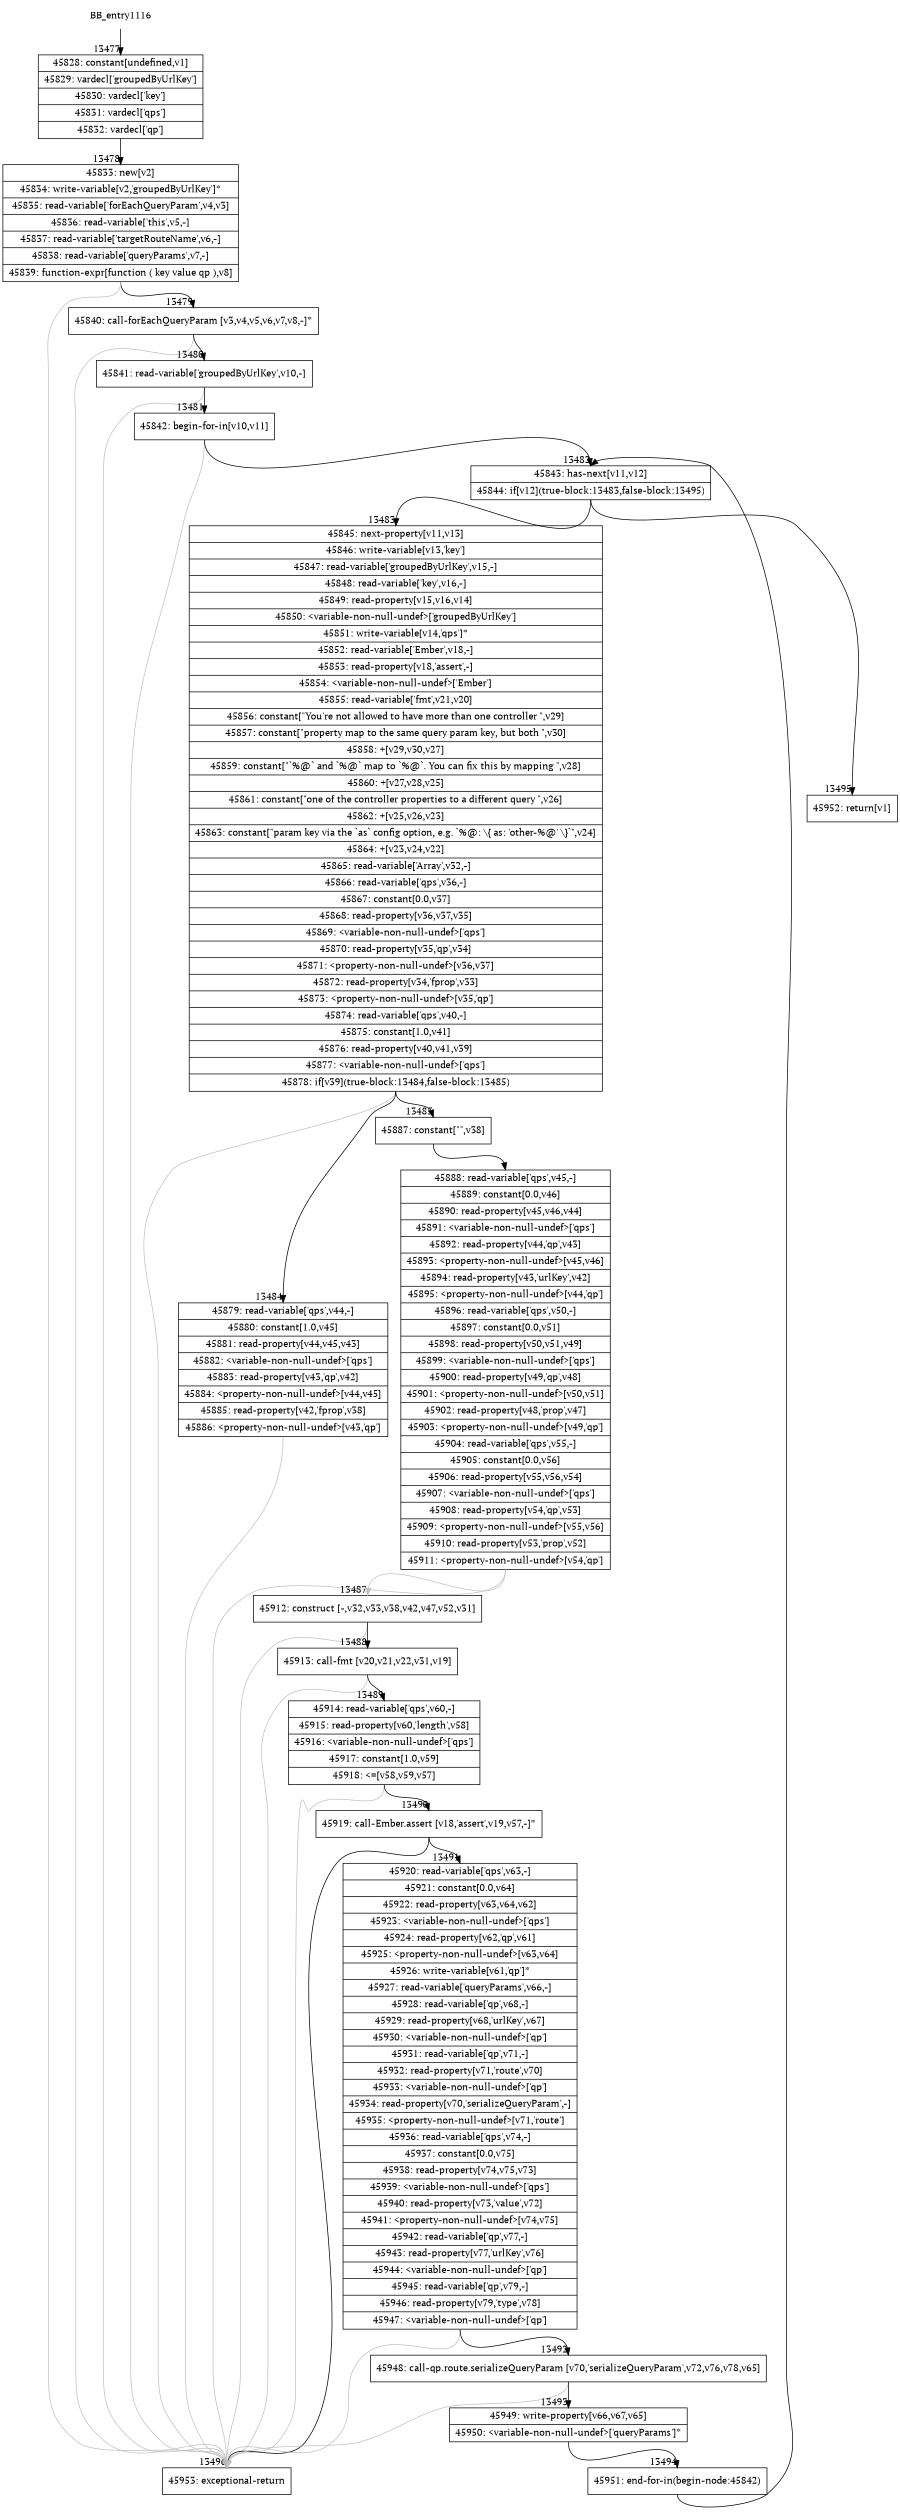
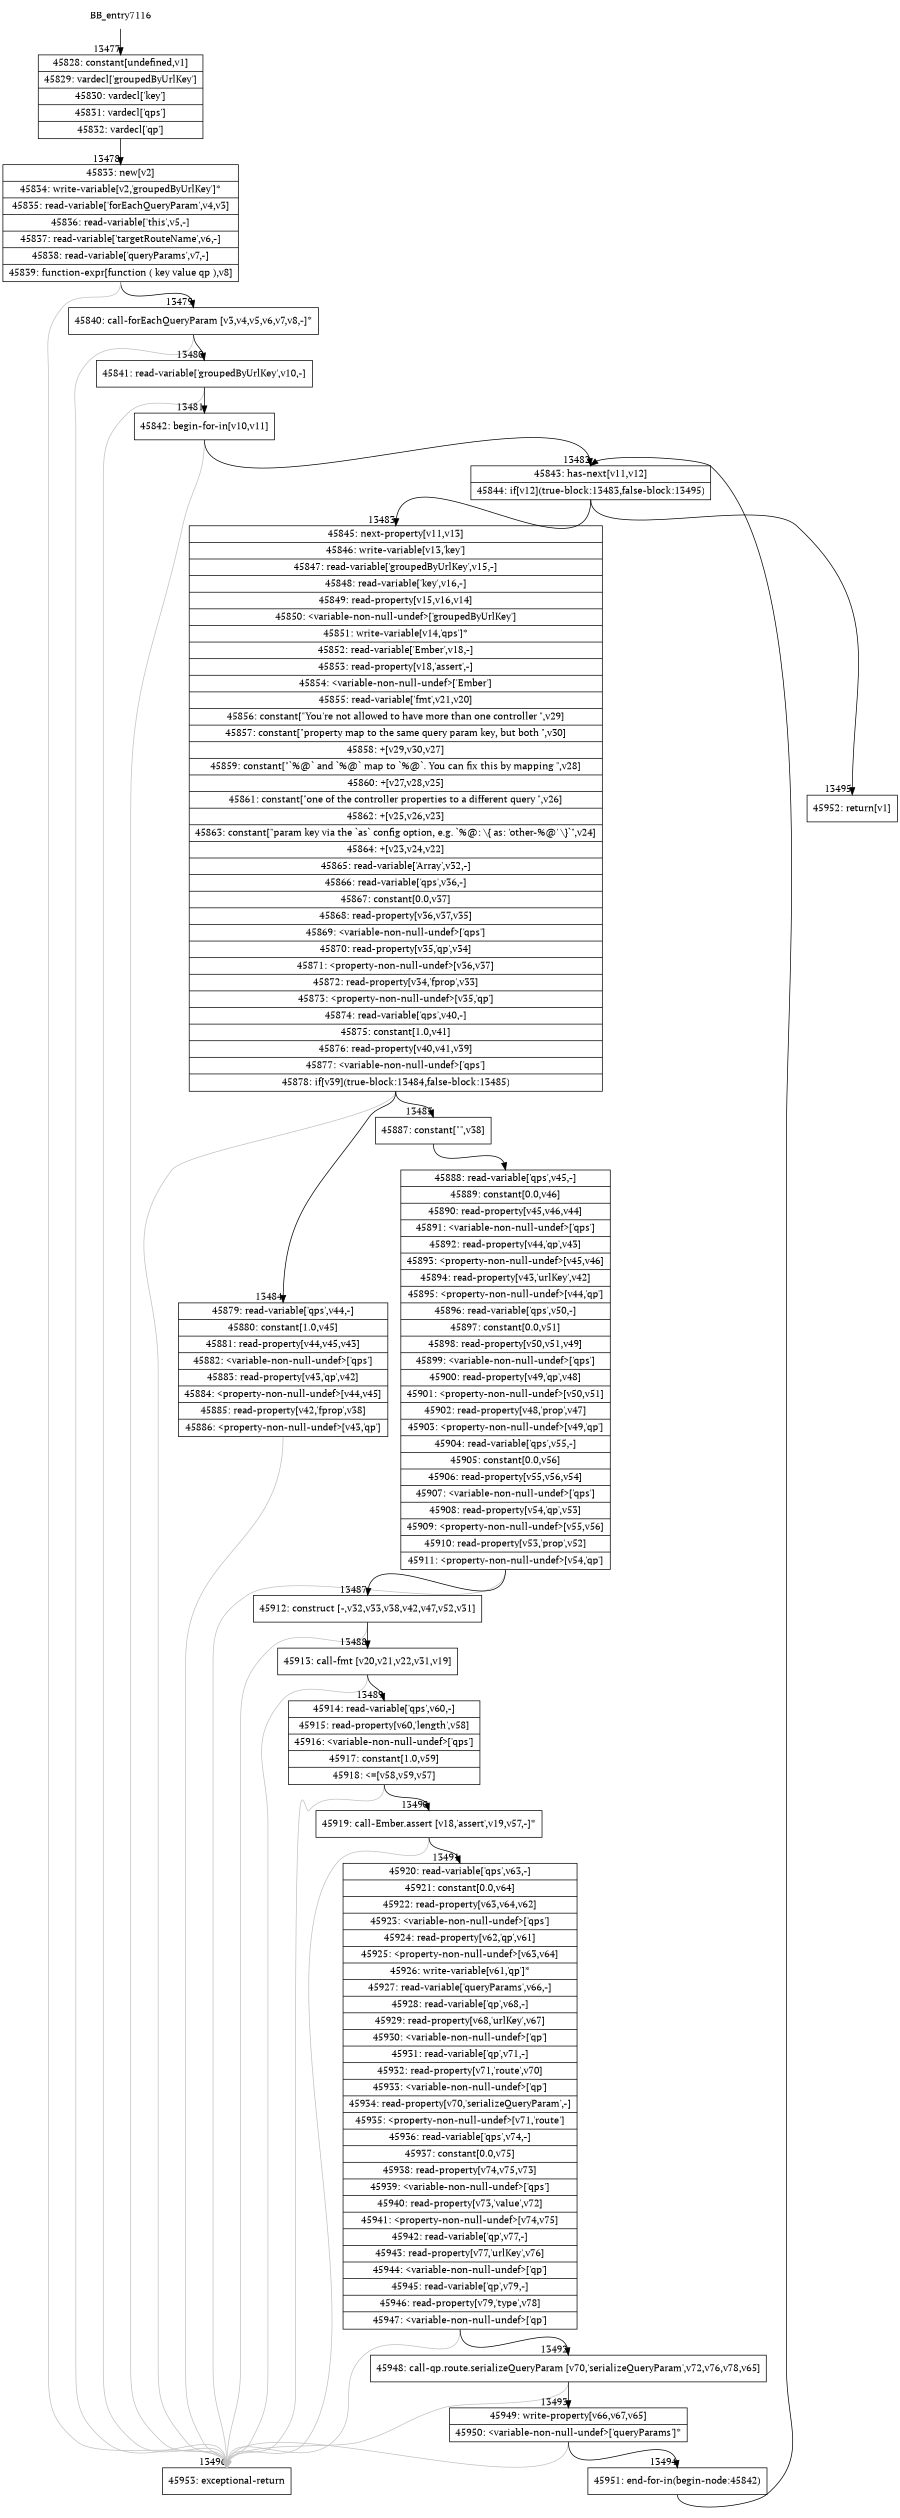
node "BB_entry1116": label "BB_entry1116" -> "BB_entry7116"
edge "45888: read-variable['qps',v45,-]" -> "45912: construct [-,v32,v33,v38,v42,v47,v52,v31]": color gray -> black
edge "45919: call-Ember.assert [v18,'assert',v19,v57,-]*" -> "45953: exceptional-return": color black -> gray
edge "45949: write-property[v66,v67,v65]" -> "45953: exceptional-return": added
